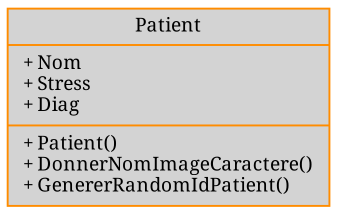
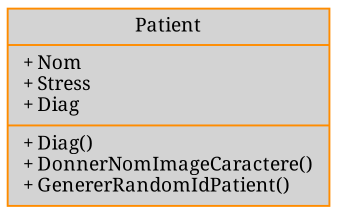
node "Patient": text "+ Patient()" -> "+ Diag()"
